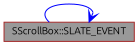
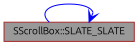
node "SScrollBox::SLATE_EVENT": label "SScrollBox::SLATE_EVENT" -> "SScrollBox::SLATE_SLATE"
